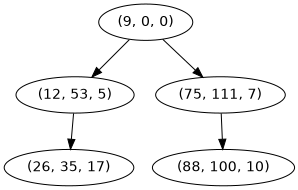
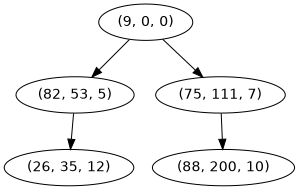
node "(12, 53, 5)": label "(12, 53, 5)" -> "(82, 53, 5)"
node "(26, 35, 17)": label "(26, 35, 17)" -> "(26, 35, 12)"
node "(88, 100, 10)": label "(88, 100, 10)" -> "(88, 200, 10)"
